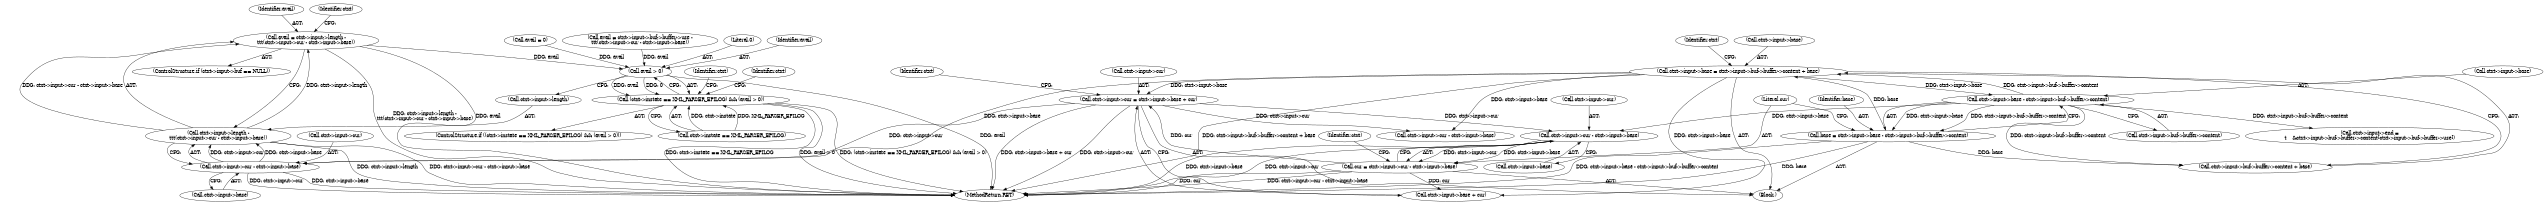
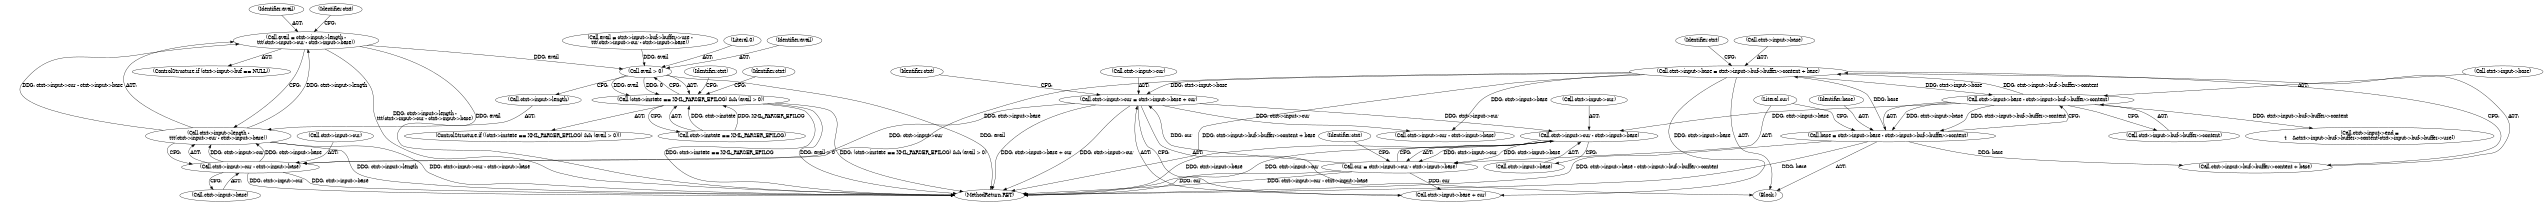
node "(Call,avail = 0)": removed
edge "(Call,ctxt->input->base - ctxt->input->buf->buffer->content)" -> "(Call,ctxt->input->buf->buffer->content + base)": removed, label "DDG: ctxt->input->buf->buffer->content"
edge "(Call,cur = ctxt->input->cur - ctxt->input->base)" -> "(Block,)": removed, label "AST:"
